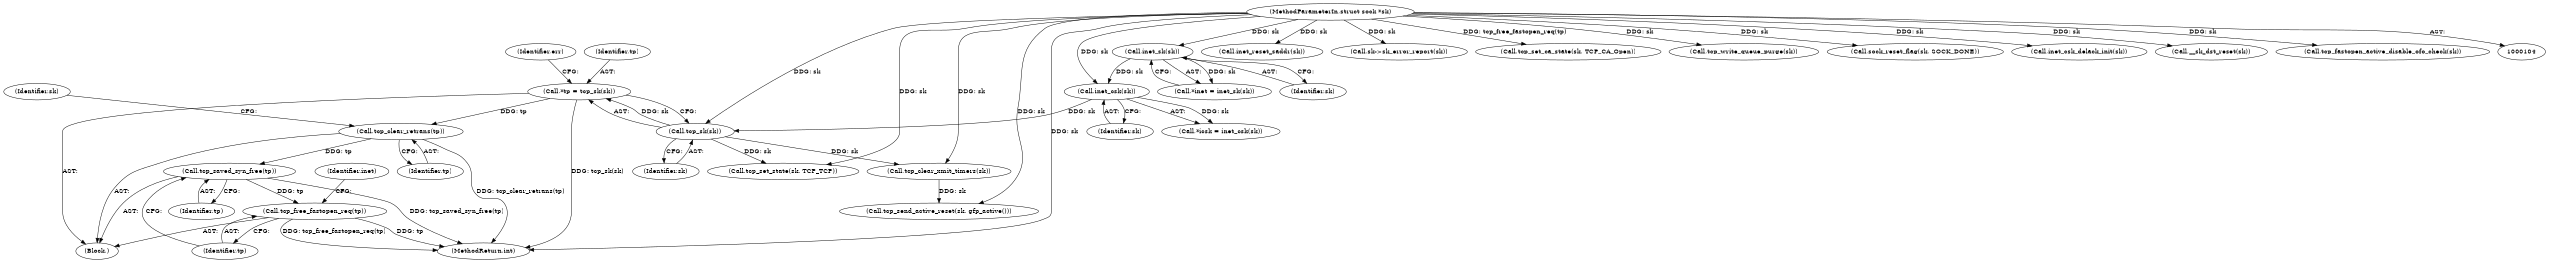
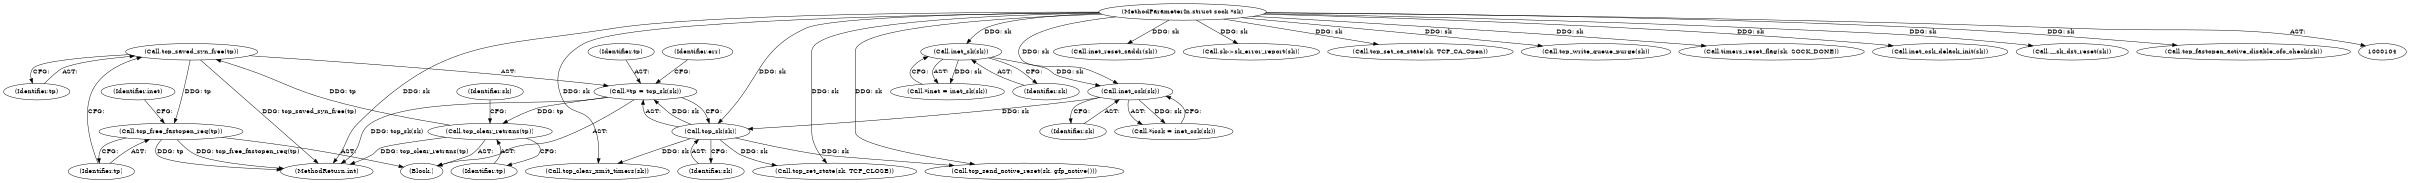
edge "(MethodParameterIn,struct sock *sk)" -> "(Call,tcp_set_ca_state(sk, TCP_CA_Open))": label "DDG: tcp_free_fastopen_req(tp)" -> "DDG: sk"
node "(Call,sock_reset_flag(sk, SOCK_DONE))": label "(Call,sock_reset_flag(sk, SOCK_DONE))" -> "(Call,timers_reset_flag(sk, SOCK_DONE))"
edge "(Call,*icsk = inet_csk(sk))" -> "(Call,inet_csk(sk))": added, label "CFG:"
node "(Call,tcp_set_state(sk, TCP_TCP))": label "(Call,tcp_set_state(sk, TCP_TCP))" -> "(Call,tcp_set_state(sk, TCP_CLOSE))"
edge "(Call,tcp_clear_xmit_timers(sk))" -> "(Call,tcp_send_active_reset(sk, gfp_active()))": now "(Call,tcp_sk(sk))" -> "(Call,tcp_send_active_reset(sk, gfp_active()))"
edge "(Call,tcp_saved_syn_free(tp))" -> "(Block,)": now "(Call,tcp_saved_syn_free(tp))" -> "(Call,*tp = tcp_sk(sk))"
